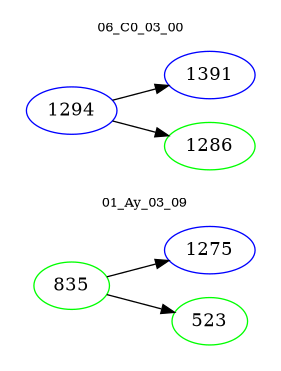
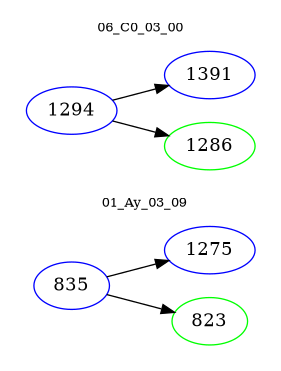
node "835": color green -> blue
node "523": label "523" -> "823"
